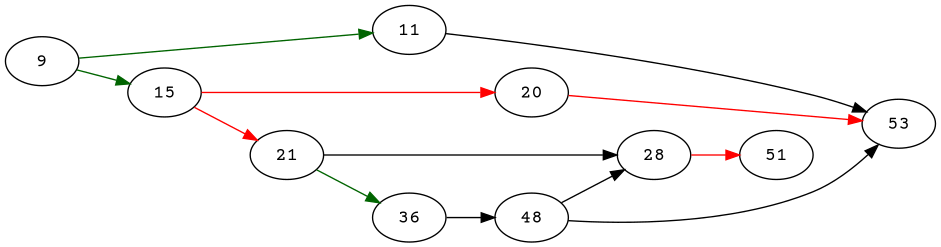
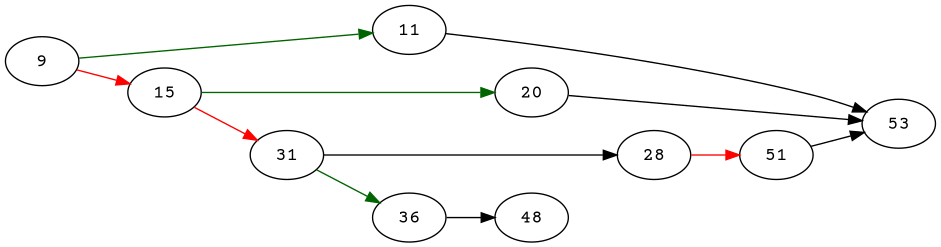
edge "9" -> "15": color darkgreen -> red
edge "15" -> "20": color red -> darkgreen
edge "20" -> "53": color red -> black
node "21": label "21" -> "31"
edge "48" -> "28": removed
edge "48" -> "53": now "51" -> "53"
